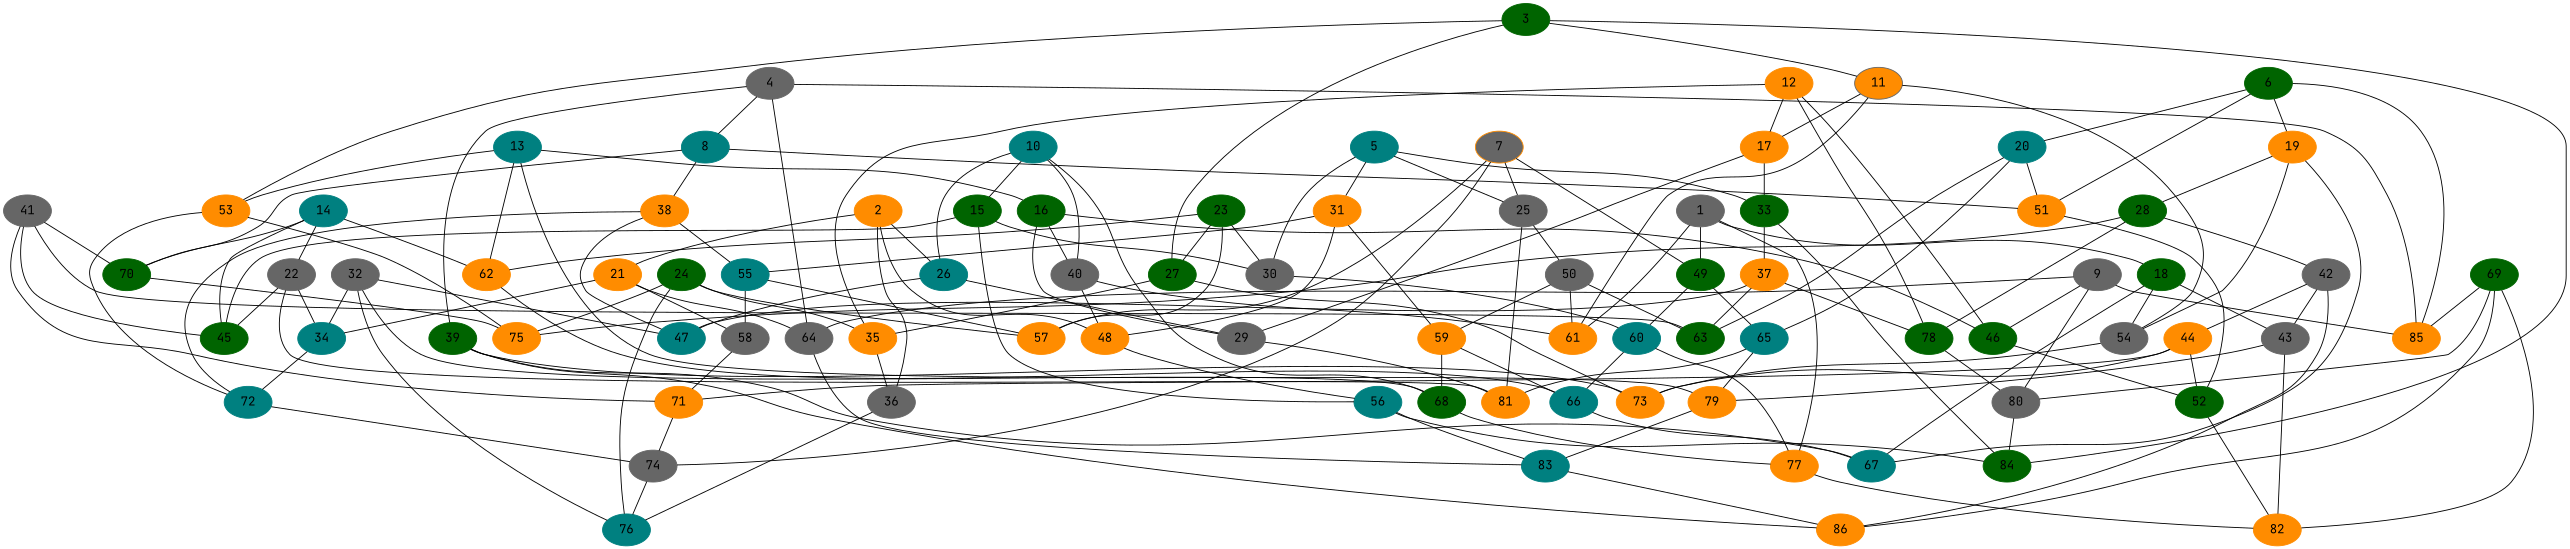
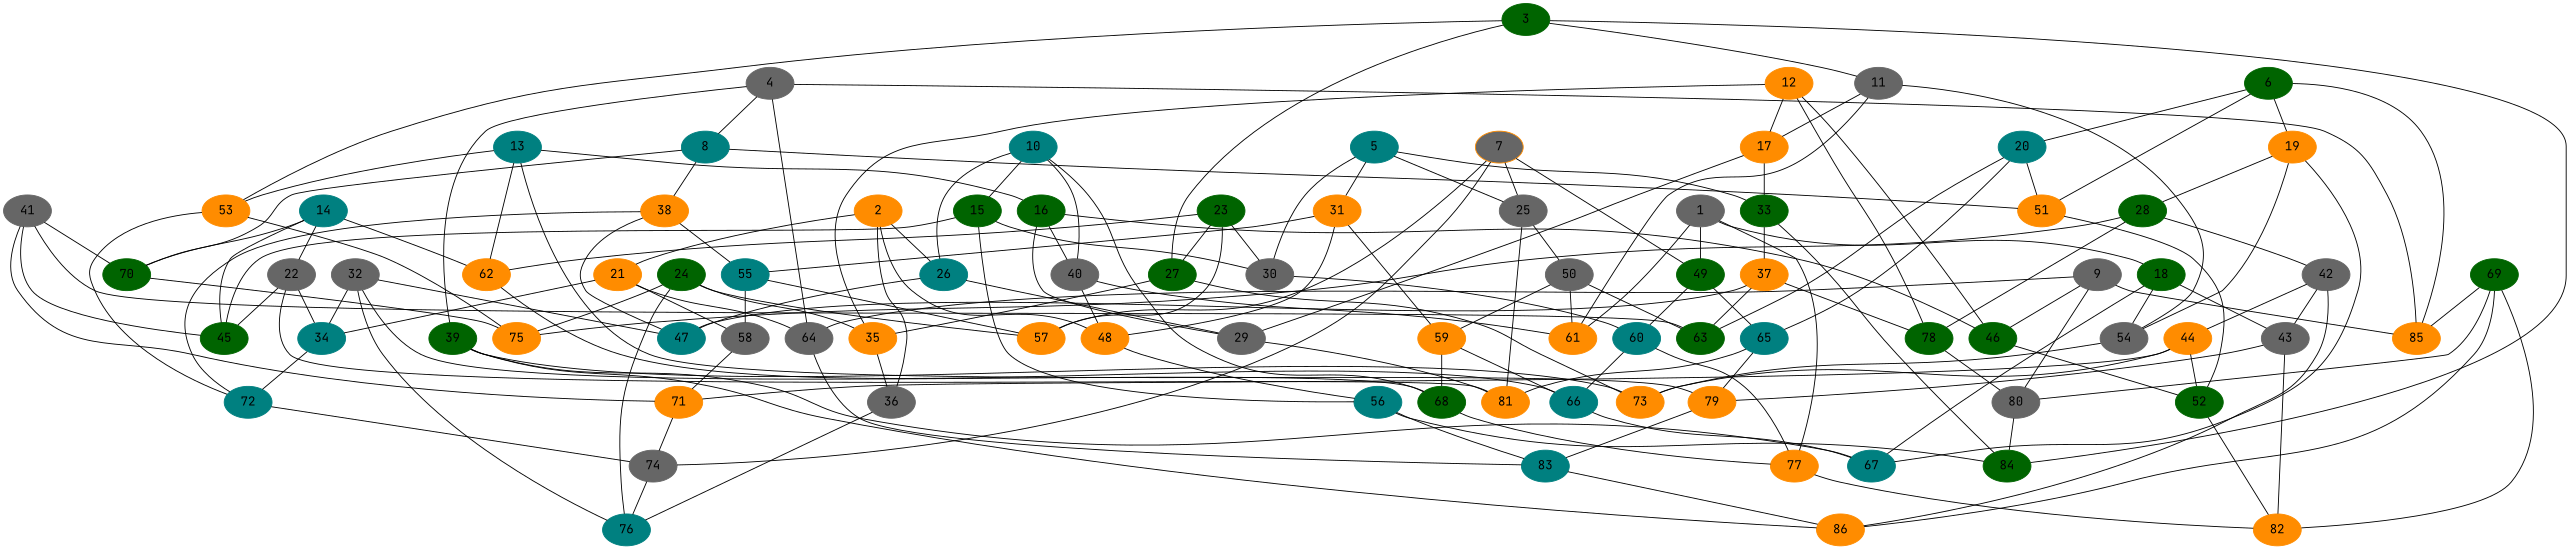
node "11": fillcolor darkorange -> gray40
